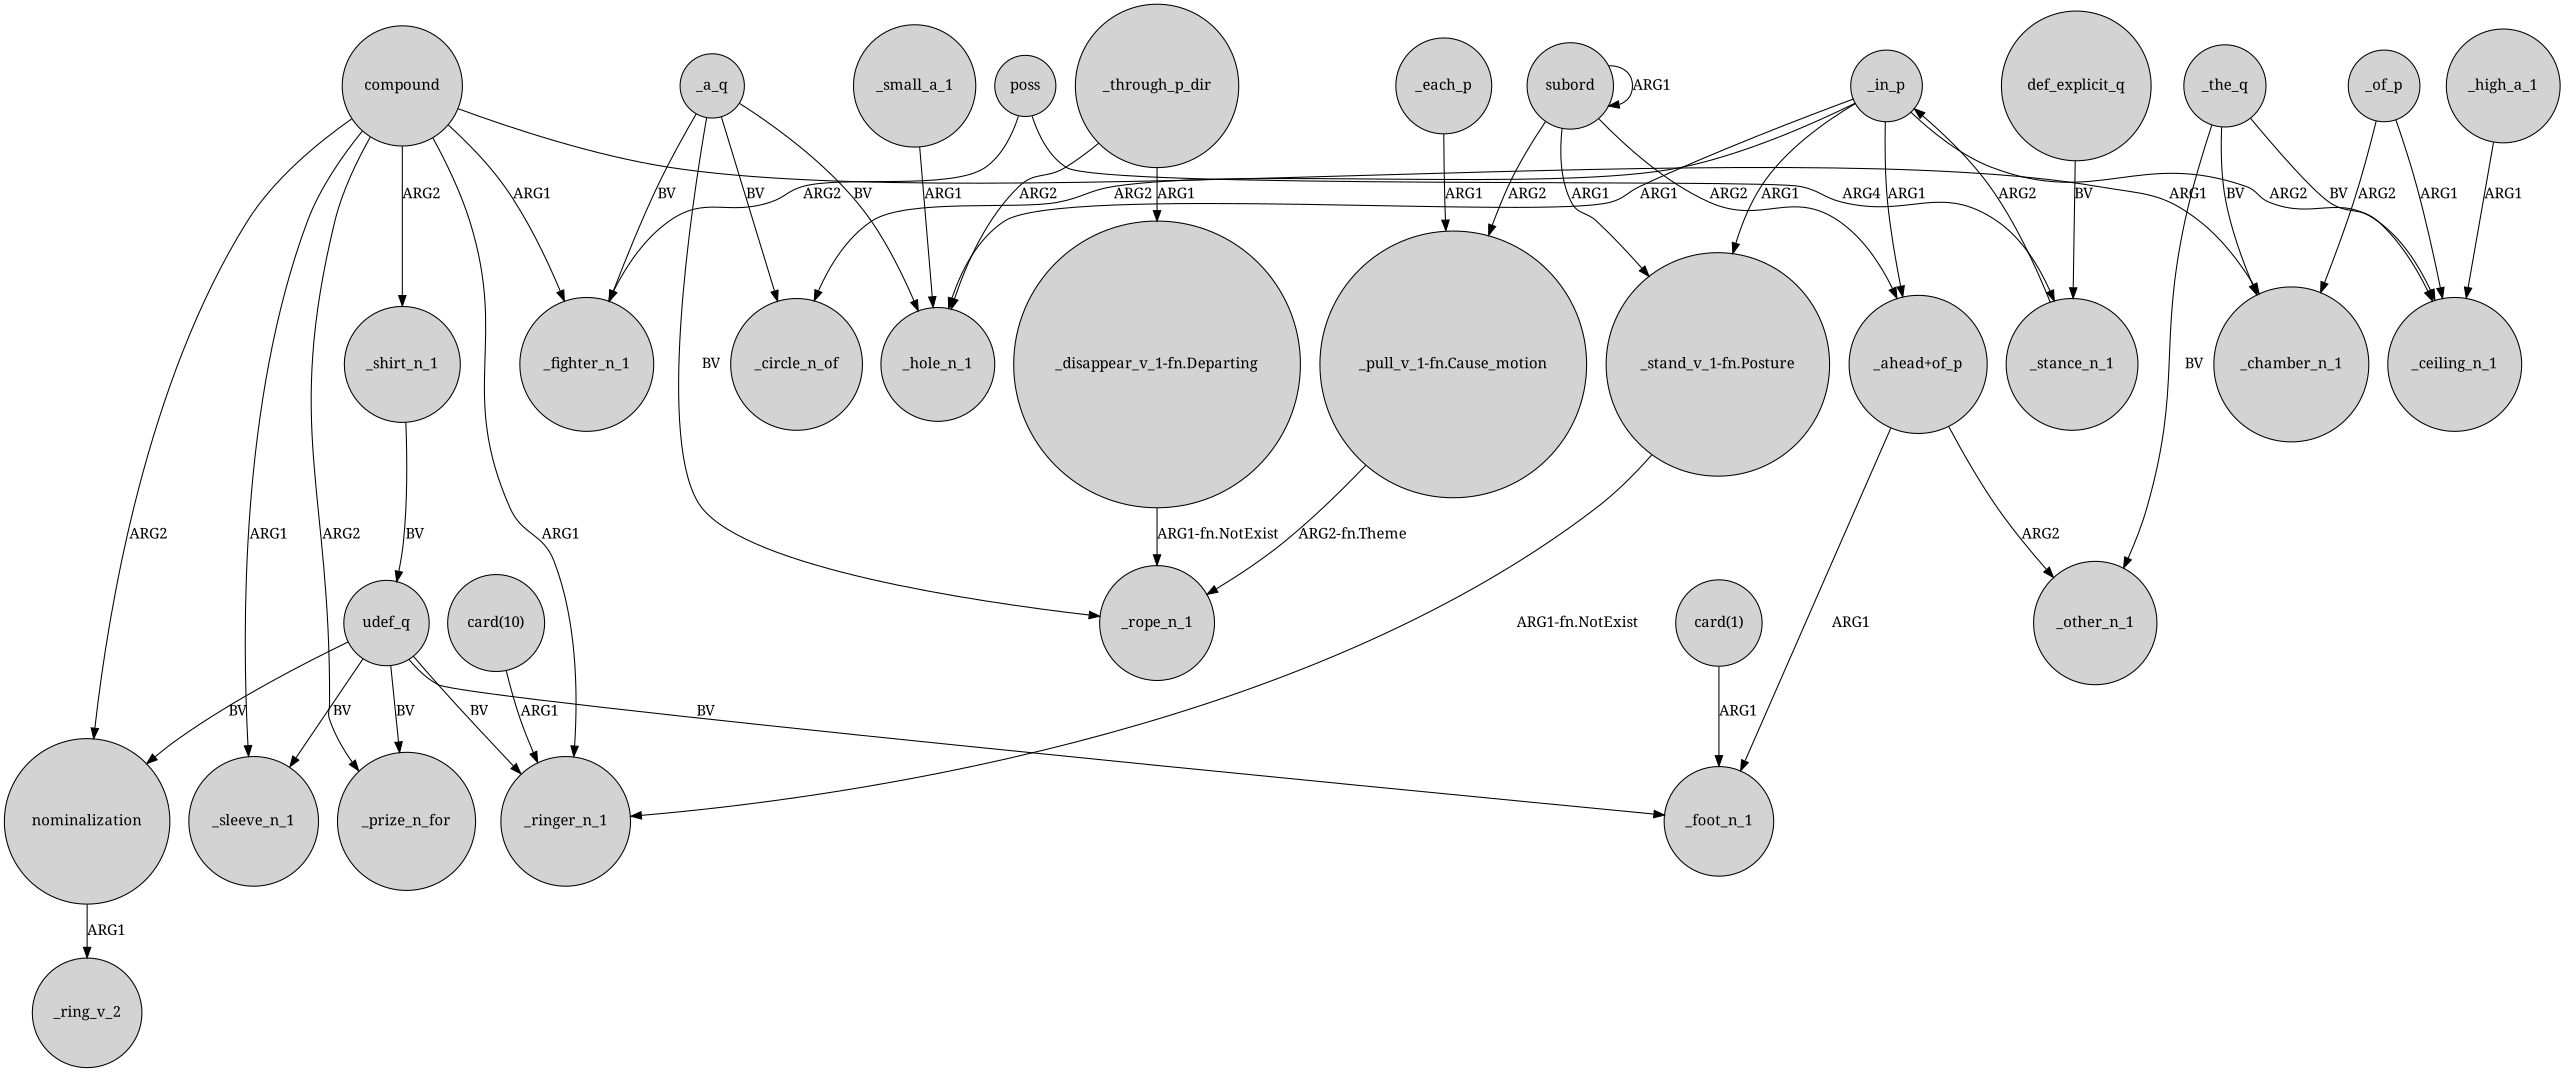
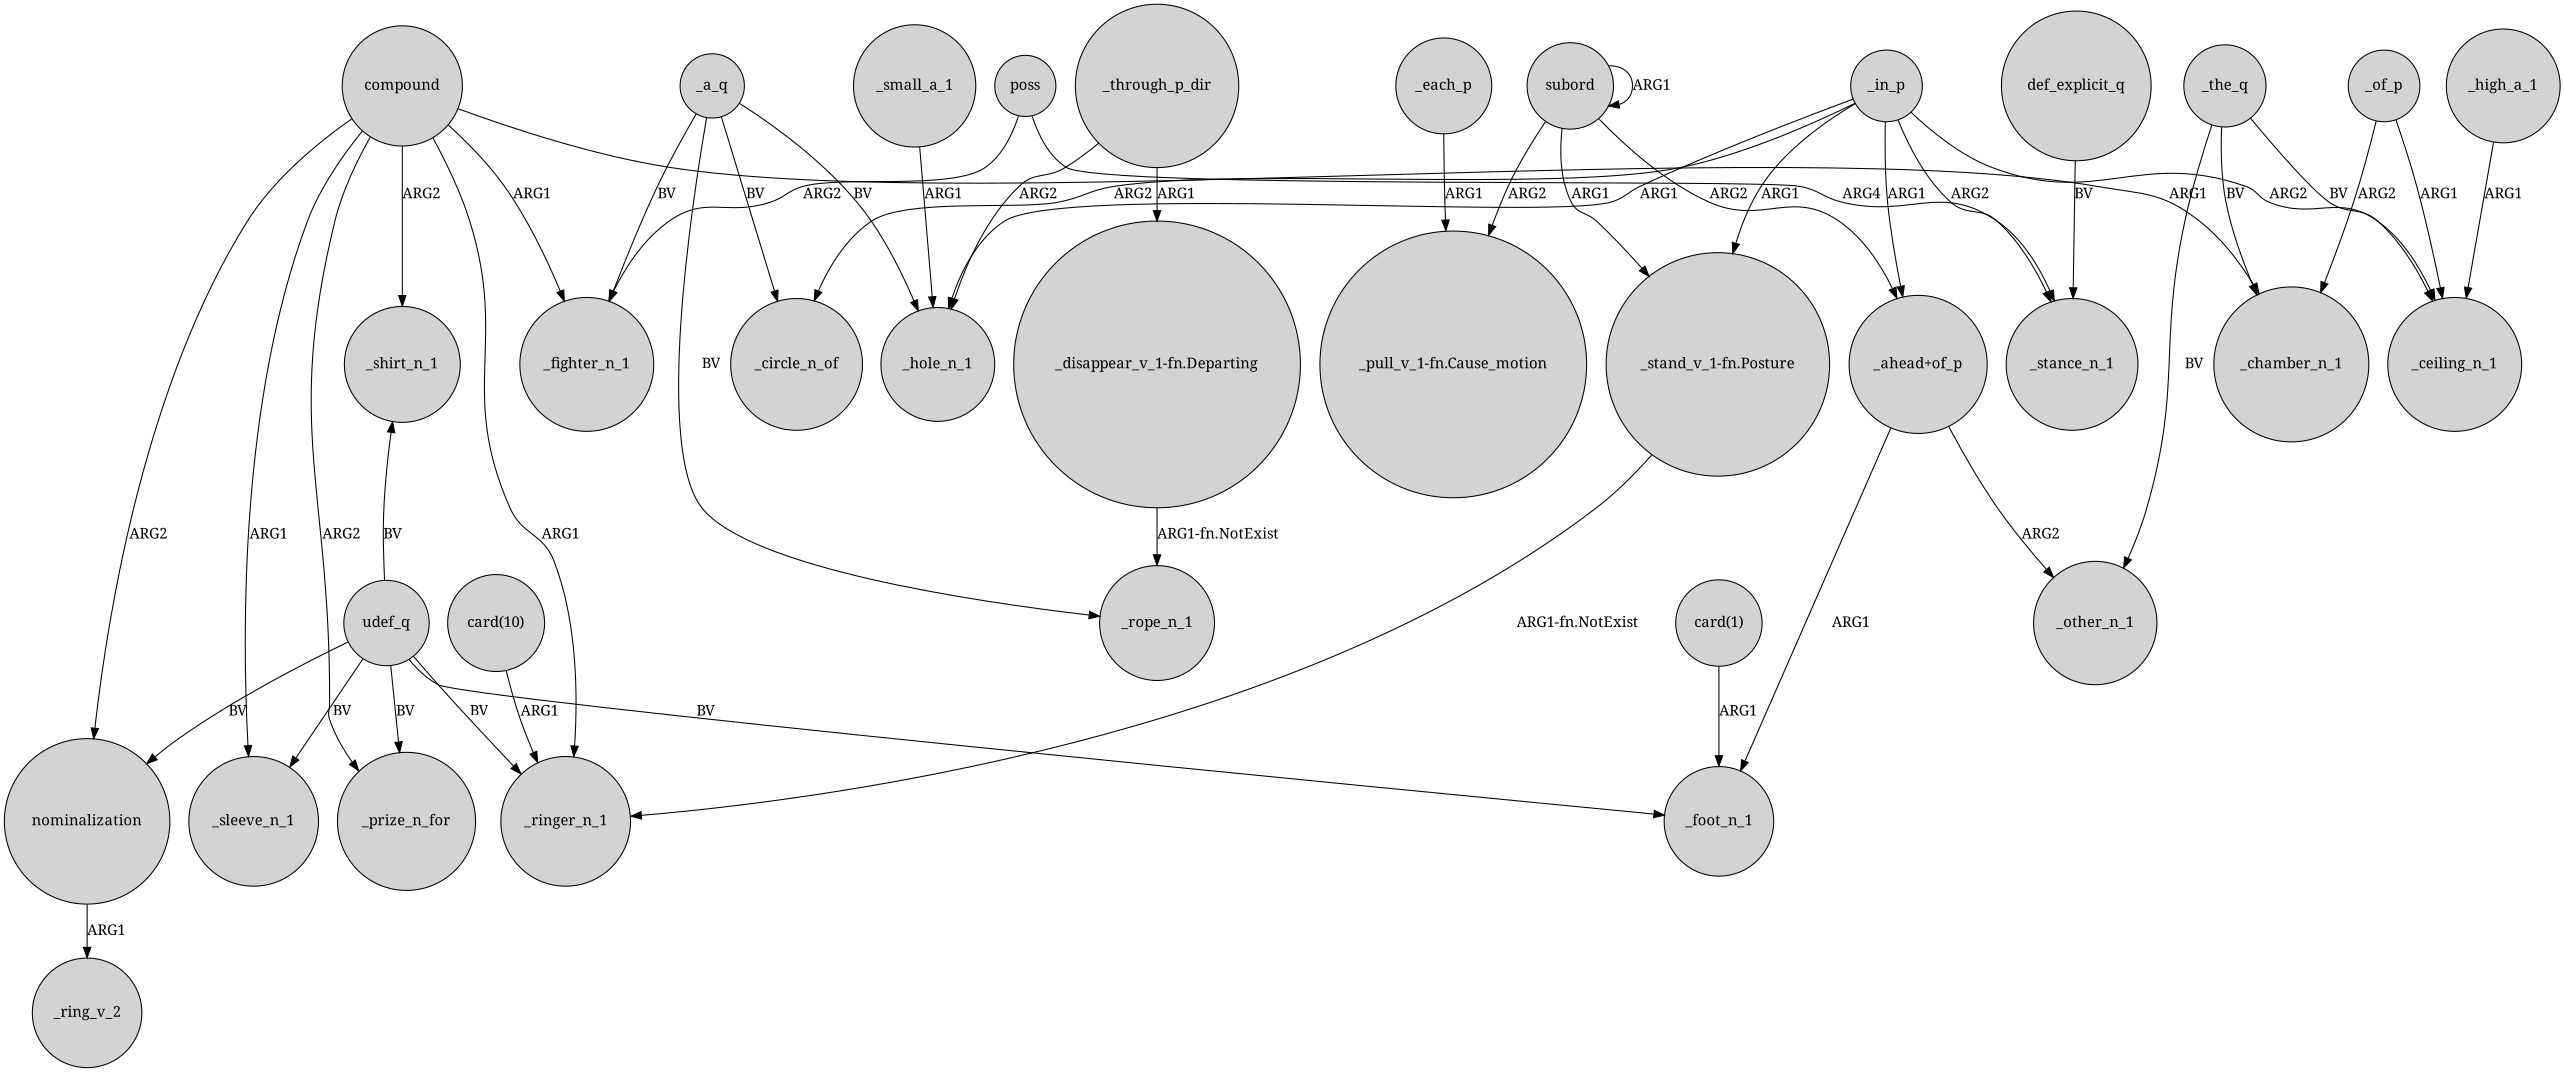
edge "_stance_n_1" -> "_in_p": reversed
edge "_shirt_n_1" -> "udef_q": reversed
edge "_pull_v_1-fn.Cause_motion" -> "_rope_n_1": removed, label "ARG2-fn.Theme"
